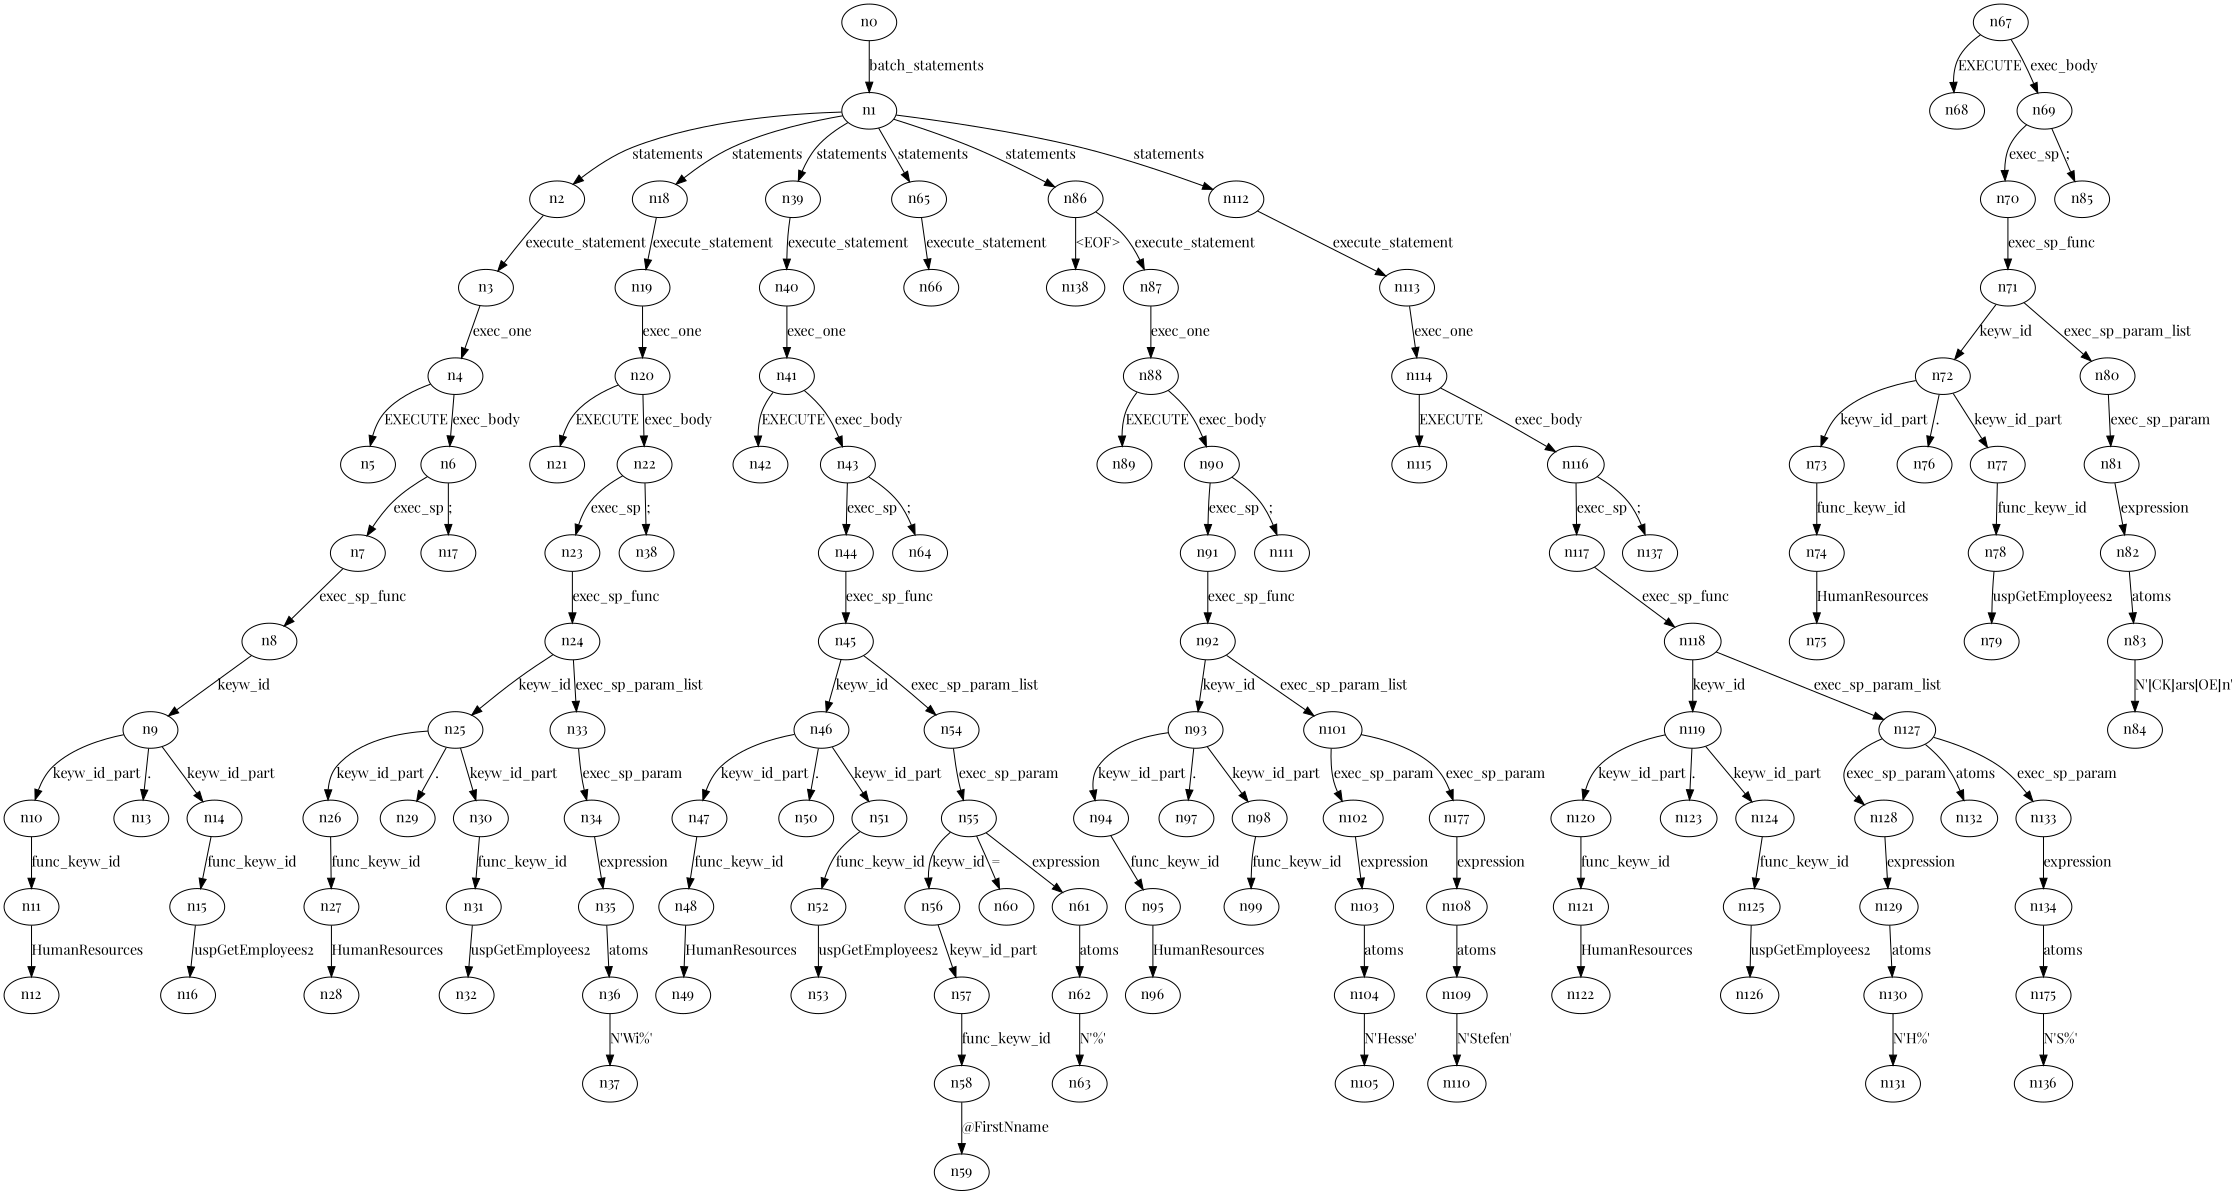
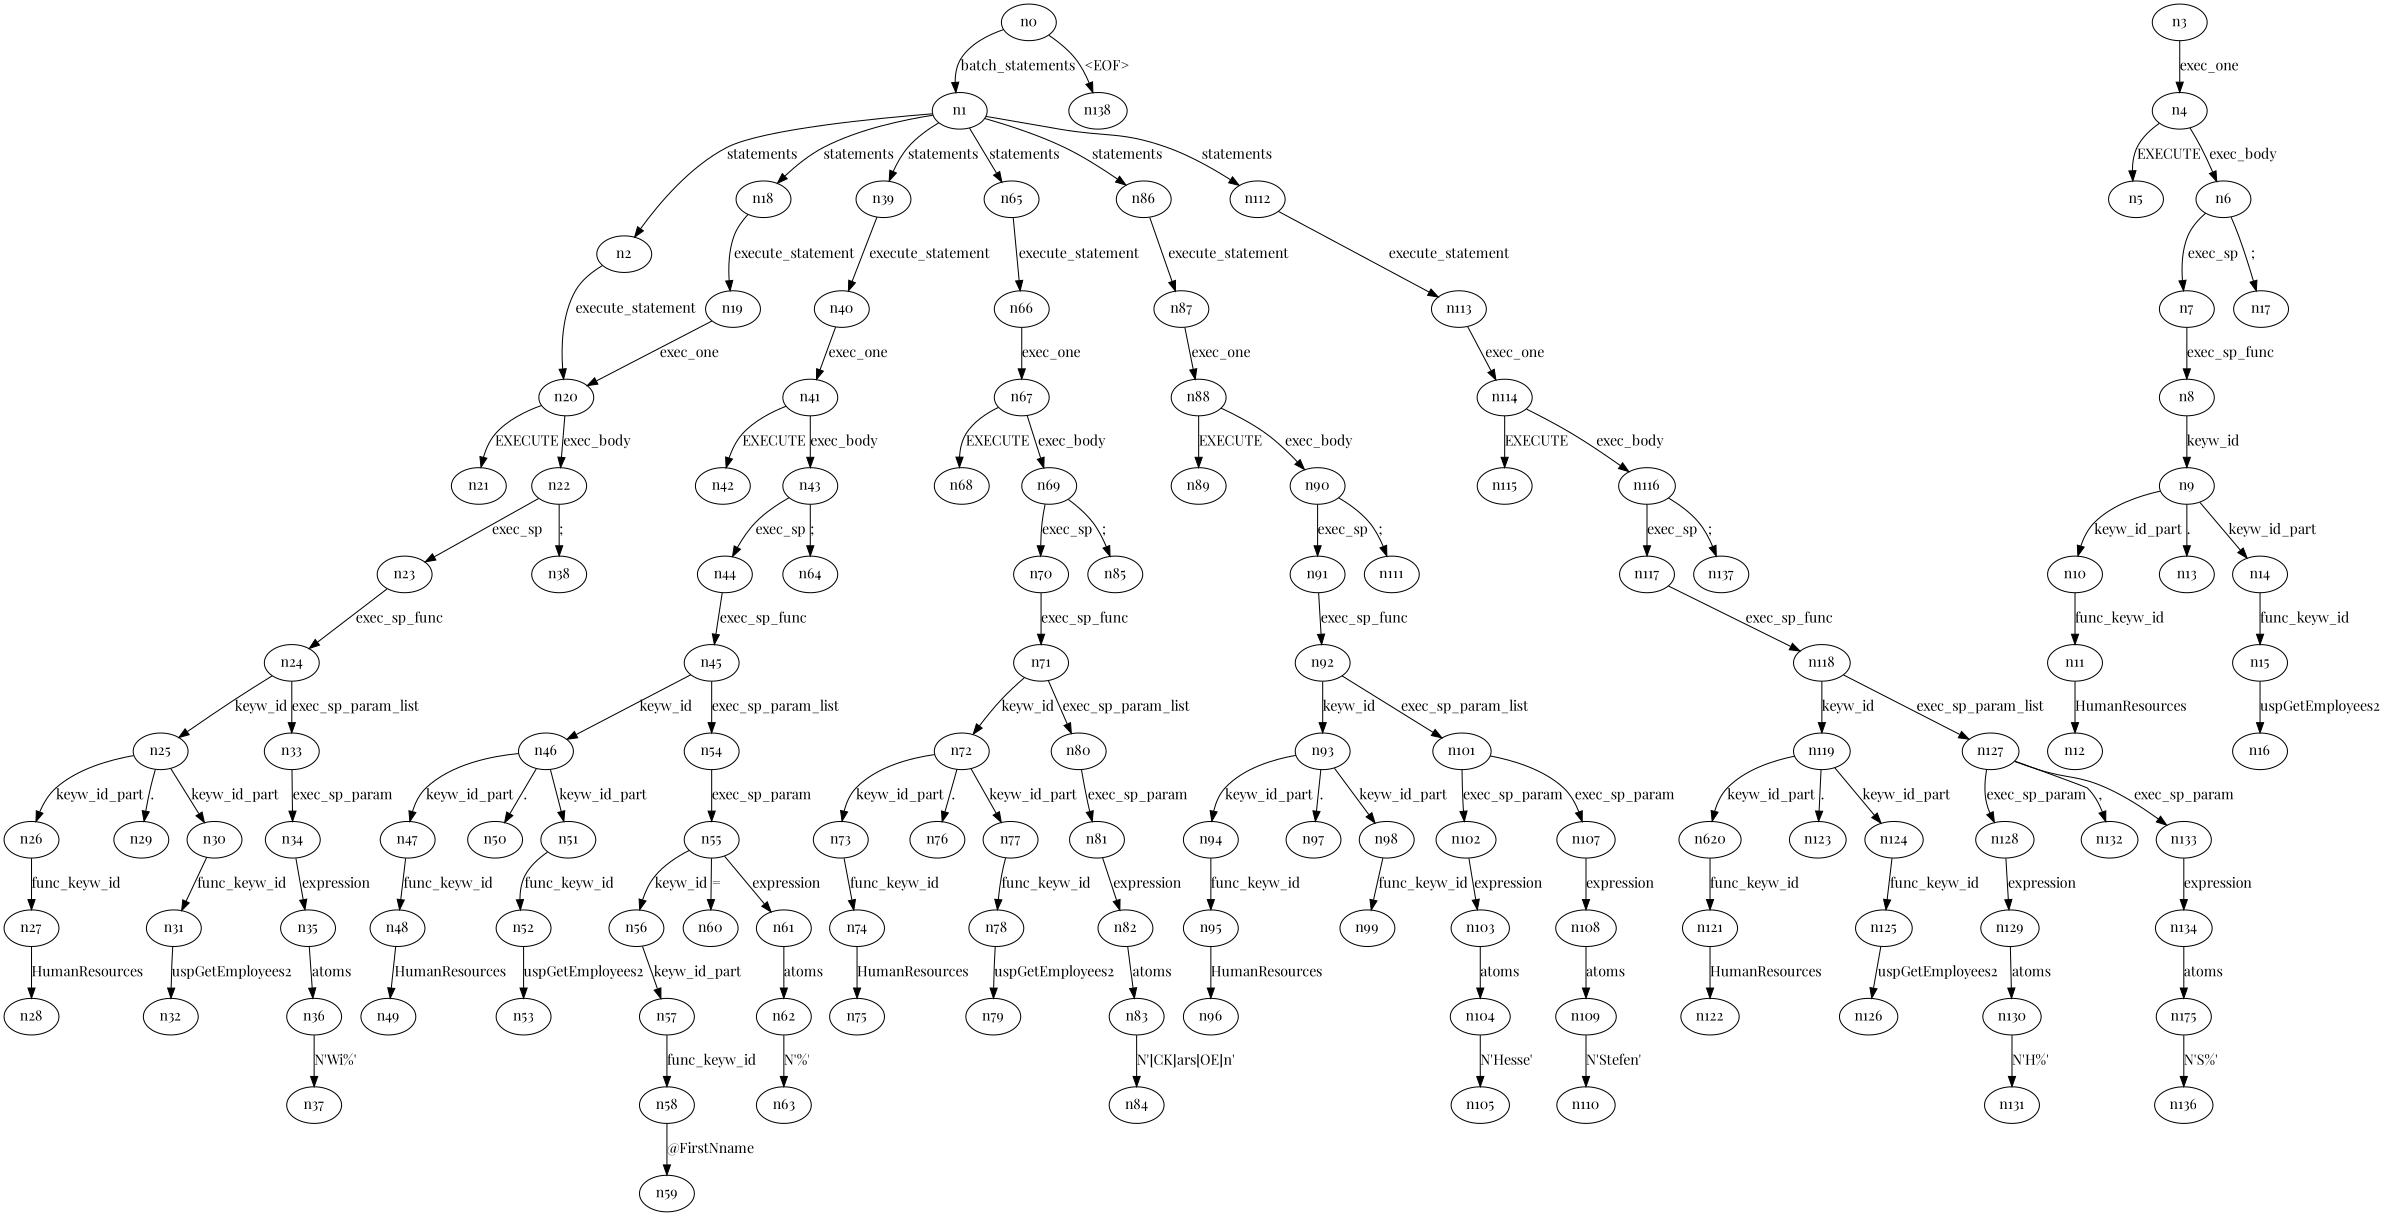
edge "n86" -> "n138": now "n0" -> "n138"
edge "n2" -> "n3": now "n2" -> "n20"
edge "n66" -> "n67": added, label "exec_one"
edge "n127" -> "n132": label "atoms" -> ","
node "n177": label "n177" -> "n107"
node "n120": label "n120" -> "n620"
